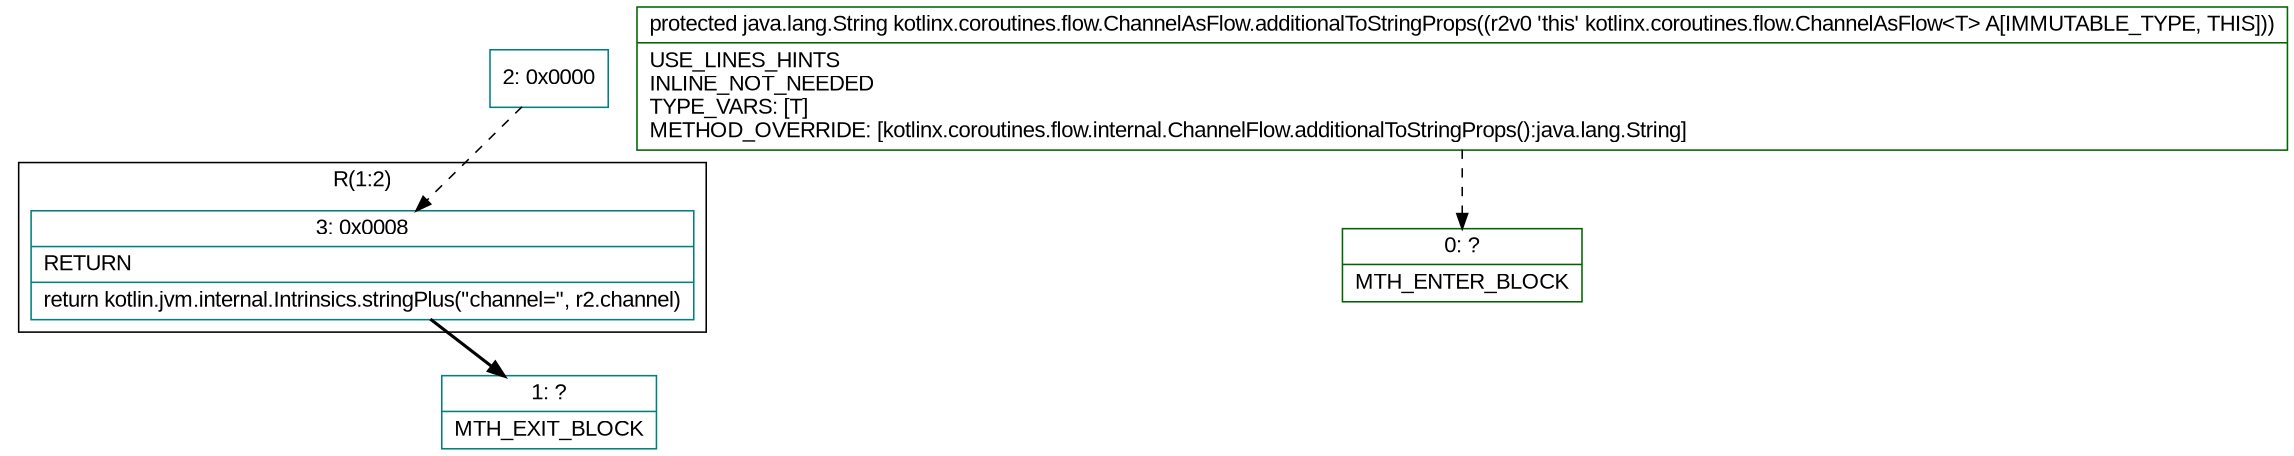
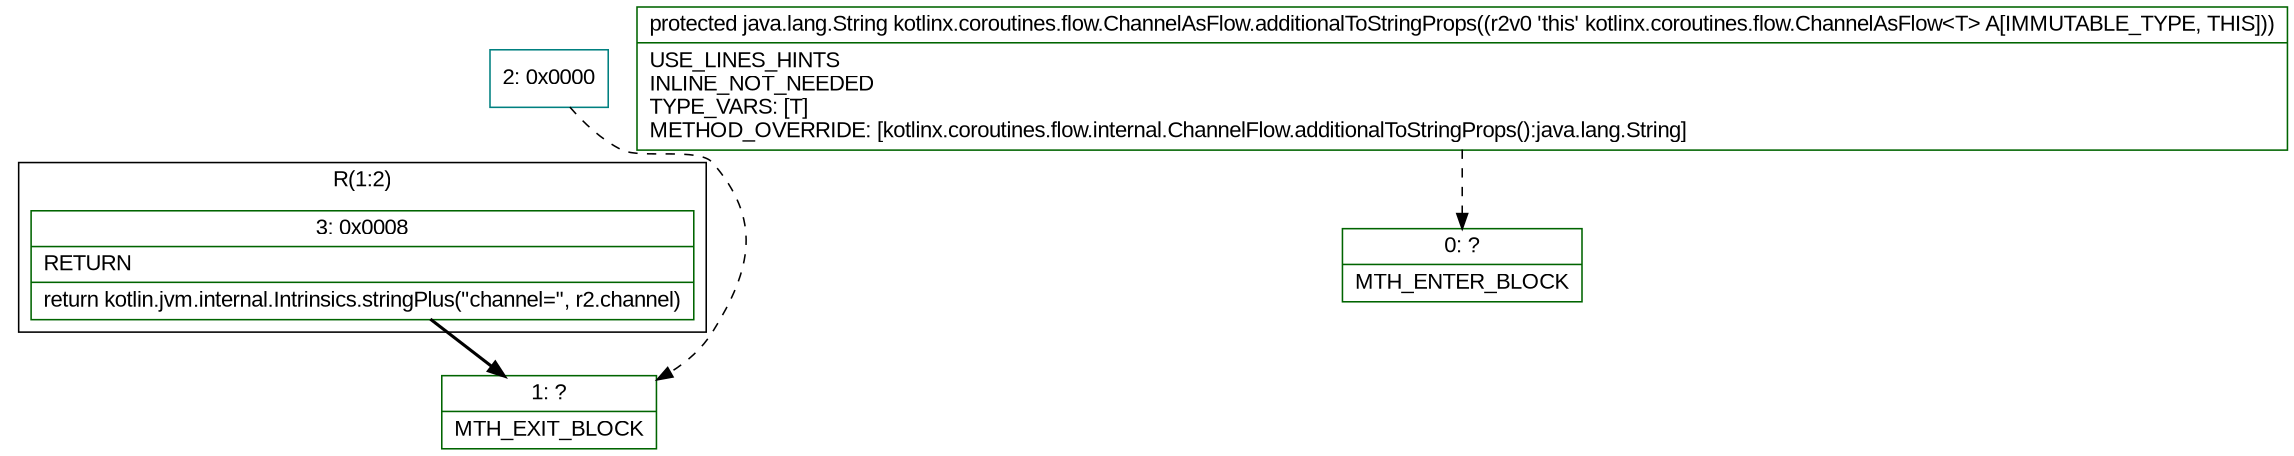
edge "2: 0x0000" -> "3: 0x0008": now "2: 0x0000" -> "1: ?"
node "3: 0x0008": color teal -> darkgreen
node "1: ?": color teal -> darkgreen
